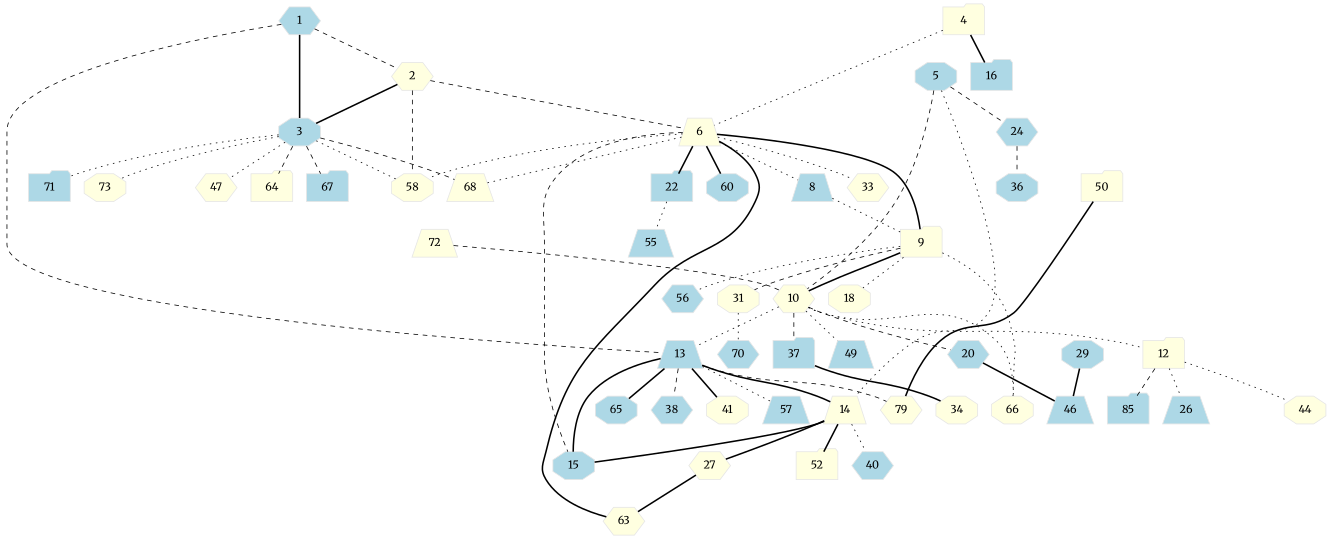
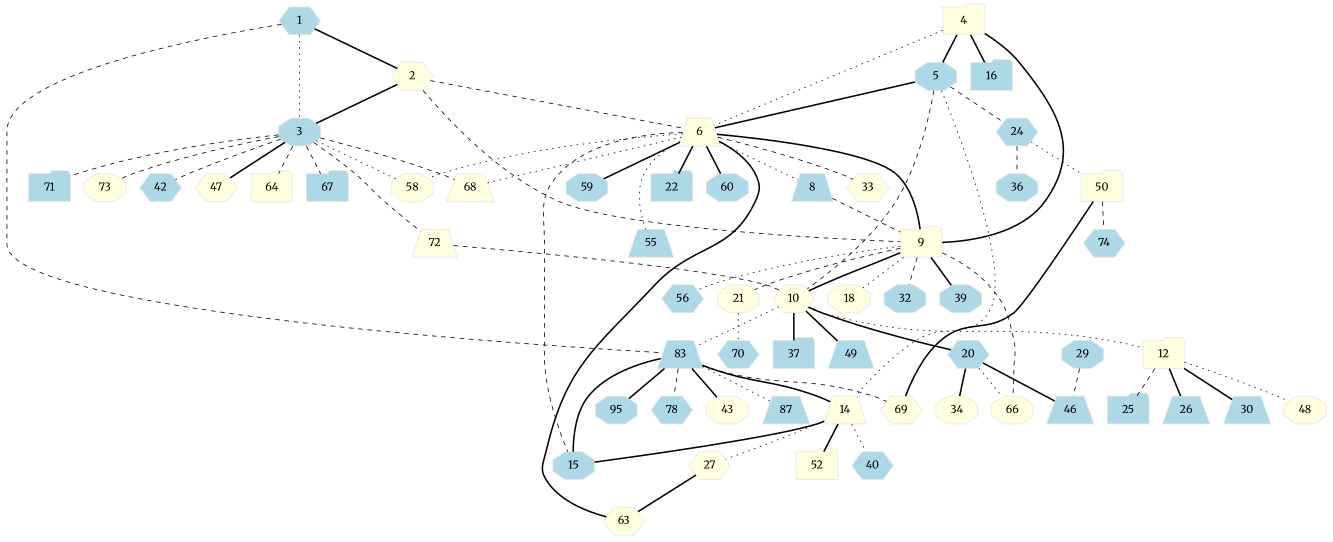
edge "1" -- "2": style dashed -> bold
edge "4" -- "5": added
edge "1" -- "3": style bold -> dotted
edge "5" -- "6": added
edge "2" -- "58": now "2" -- "9"
edge "3" -- "71": style dotted -> dashed
edge "3" -- "73": style dotted -> dashed
edge "4" -- "9": added
edge "6" -- "33": style dotted -> dashed
edge "24" -- "50": added
edge "3" -- "47": style dotted -> bold
edge "3" -- "72": added
node "42": added
node "59": added
edge "8" -- "9": style dotted -> dashed
edge "22" -- "55": now "6" -- "55"
node "74": added
node "31": label "31" -> "21"
node "32": added
node "39": added
edge "9" -- "66": style dotted -> dashed
edge "10" -- "66": now "20" -- "66"
edge "10" -- "49": style dotted -> bold
edge "10" -- "37": style dashed -> bold
edge "10" -- "20": style dashed -> bold
node "13": label "13" -> "83"
edge "29" -- "46": style bold -> dashed
edge "12" -- "26": style dotted -> bold
edge "37" -- "34": now "20" -- "34"
node "65": label "65" -> "95"
node "38": label "38" -> "78"
node "41": label "41" -> "43"
node "57": label "57" -> "87"
node "79": label "79" -> "69"
node "85": label "85" -> "25"
node "30": added
node "44": label "44" -> "48"
edge "14" -- "27": style bold -> dotted
